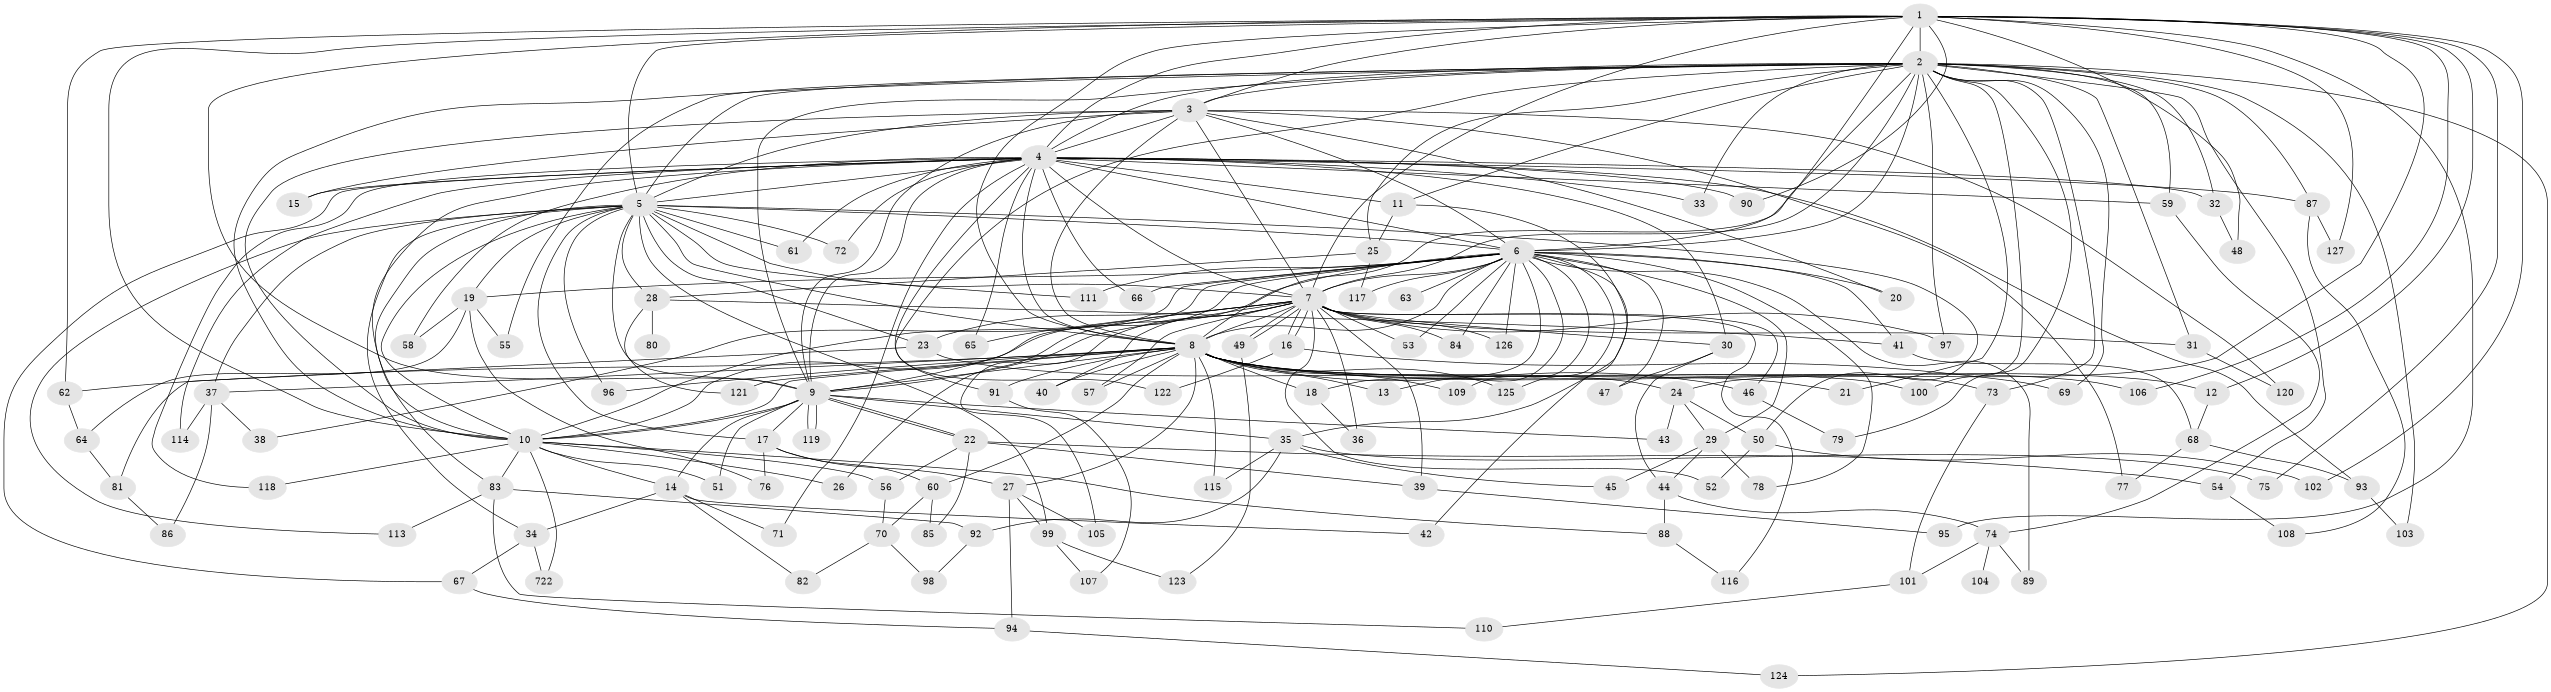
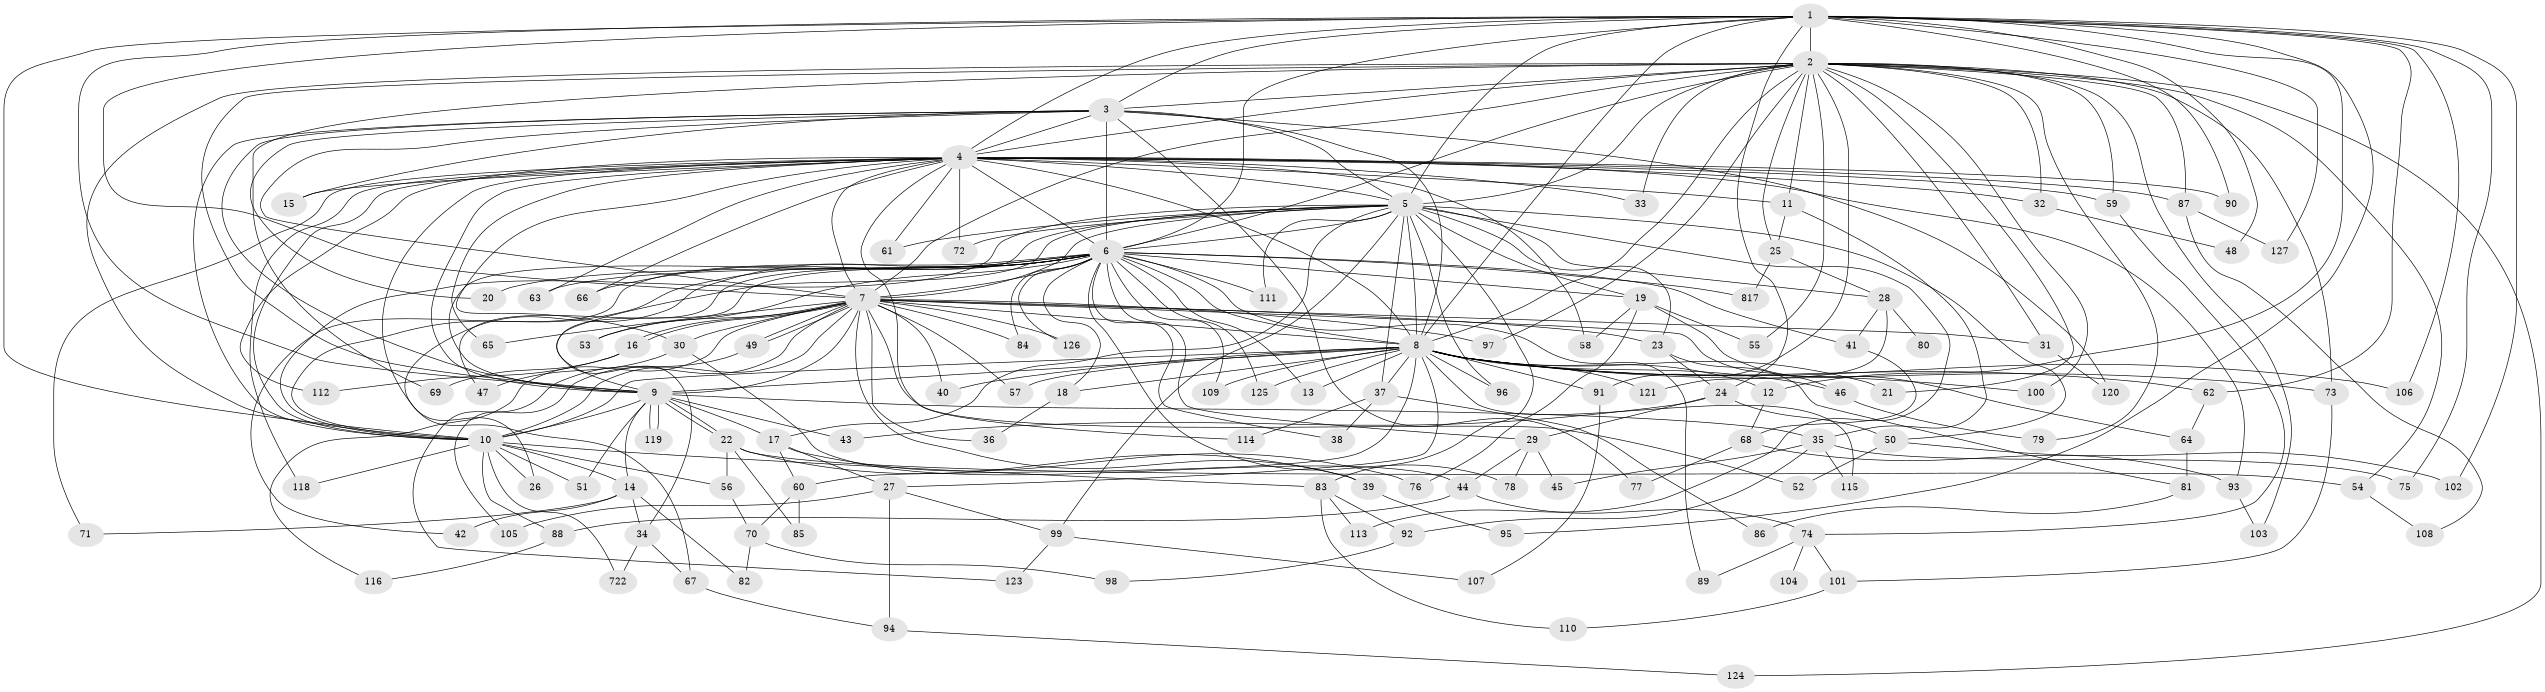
edge "4" -- "63": added
node "117": label "117" -> "817"
node "122": label "122" -> "112"
